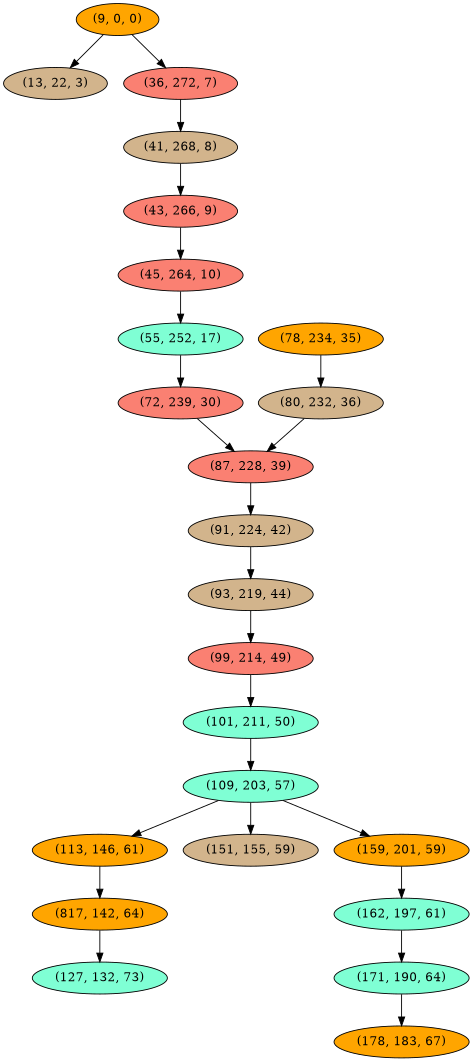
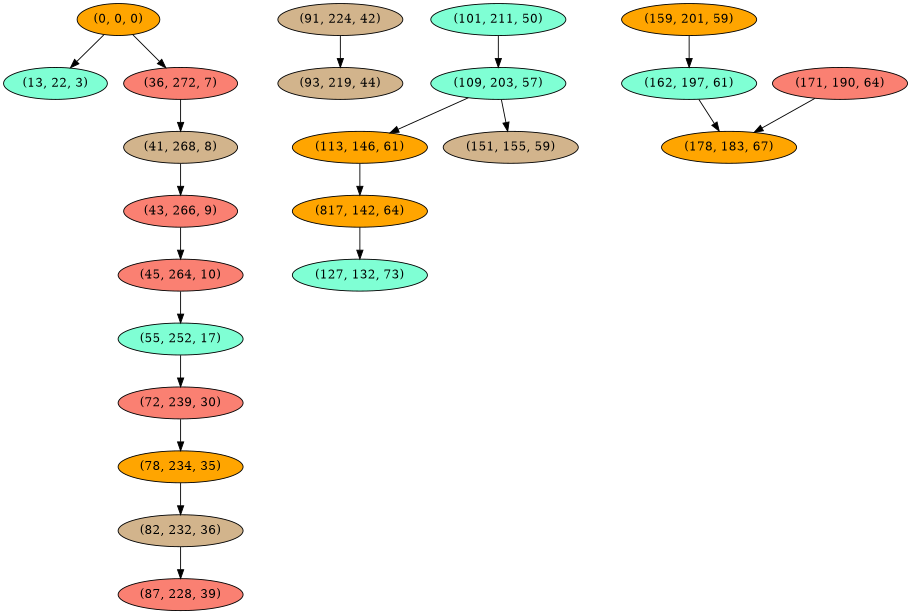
node "(9, 0, 0)": label "(9, 0, 0)" -> "(0, 0, 0)"
node "(13, 22, 3)": fillcolor tan -> aquamarine
node "(80, 232, 36)": label "(80, 232, 36)" -> "(82, 232, 36)"
edge "(72, 239, 30)" -> "(87, 228, 39)": now "(72, 239, 30)" -> "(78, 234, 35)"
edge "(87, 228, 39)" -> "(91, 224, 42)": removed
node "(99, 214, 49)": removed
edge "(109, 203, 57)" -> "(159, 201, 59)": removed
edge "(162, 197, 61)" -> "(171, 190, 64)": now "(162, 197, 61)" -> "(178, 183, 67)"
node "(171, 190, 64)": fillcolor aquamarine -> salmon
